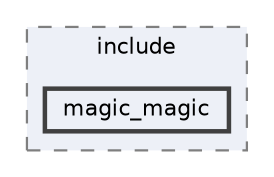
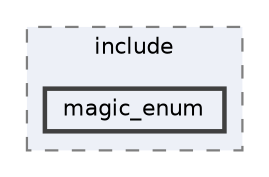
node "magic_magic": label "magic_magic" -> "magic_enum"
